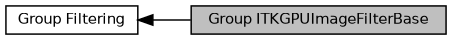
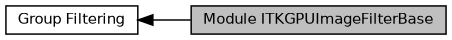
node "Group ITKGPUImageFilterBase": label "Group ITKGPUImageFilterBase" -> "Module ITKGPUImageFilterBase"
